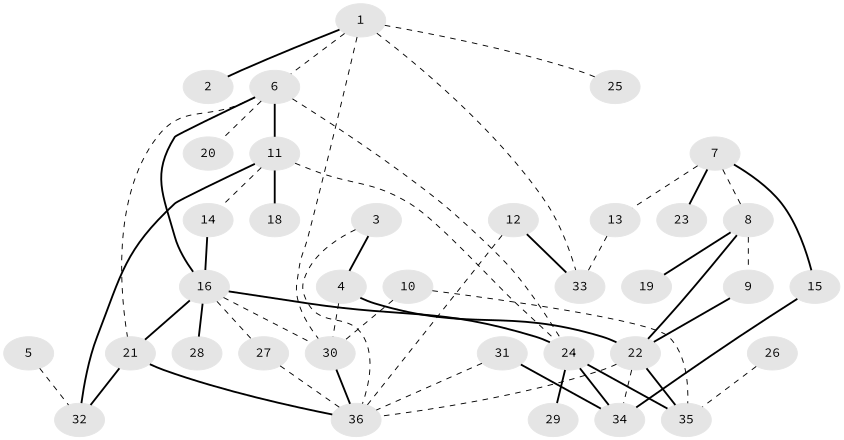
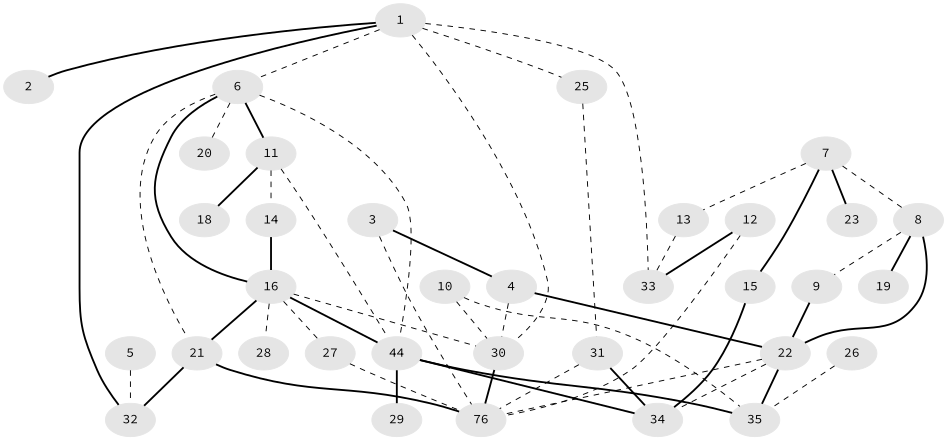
edge "25" -- "31": added
edge "11" -- "32": now "1" -- "32"
edge "16" -- "28": style bold -> dashed
node "24": label "24" -> "44"
node "36": label "36" -> "76"
